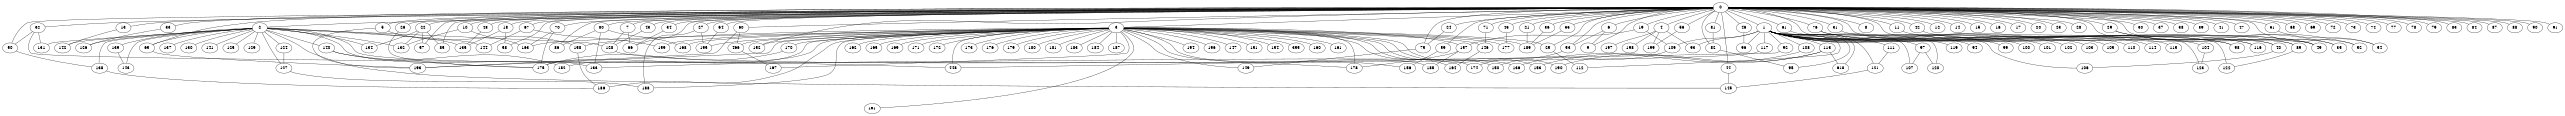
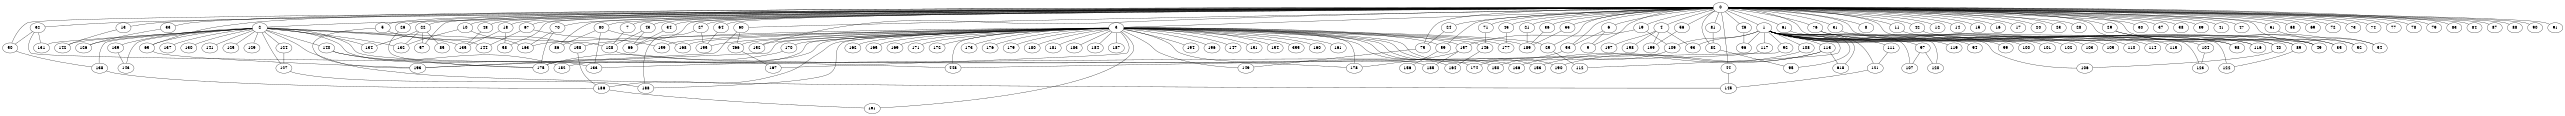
edge "0" -- "85": removed
edge "7" -- "66": now "43" -- "66"
edge "3" -- "156": now "3" -- "59"
edge "186" -- "191": added
